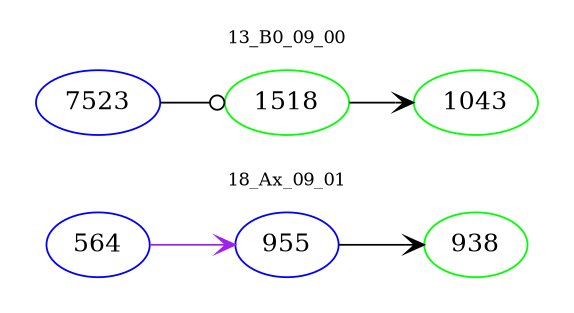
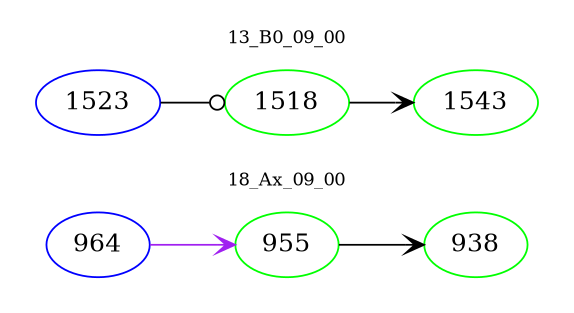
node "7523": label "7523" -> "1523"
node "1043": label "1043" -> "1543"
cluster "18_Ax_09_01": label "18_Ax_09_01" -> "18_Ax_09_00"
node "564": label "564" -> "964"
node "955": color blue -> green
